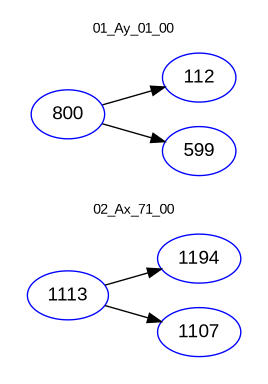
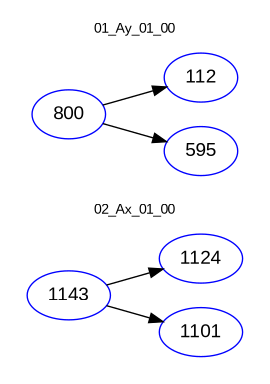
node "599": label "599" -> "595"
cluster "02_Ax_71_00": label "02_Ax_71_00" -> "02_Ax_01_00"
node "1194": label "1194" -> "1124"
node "1113": label "1113" -> "1143"
node "1107": label "1107" -> "1101"
